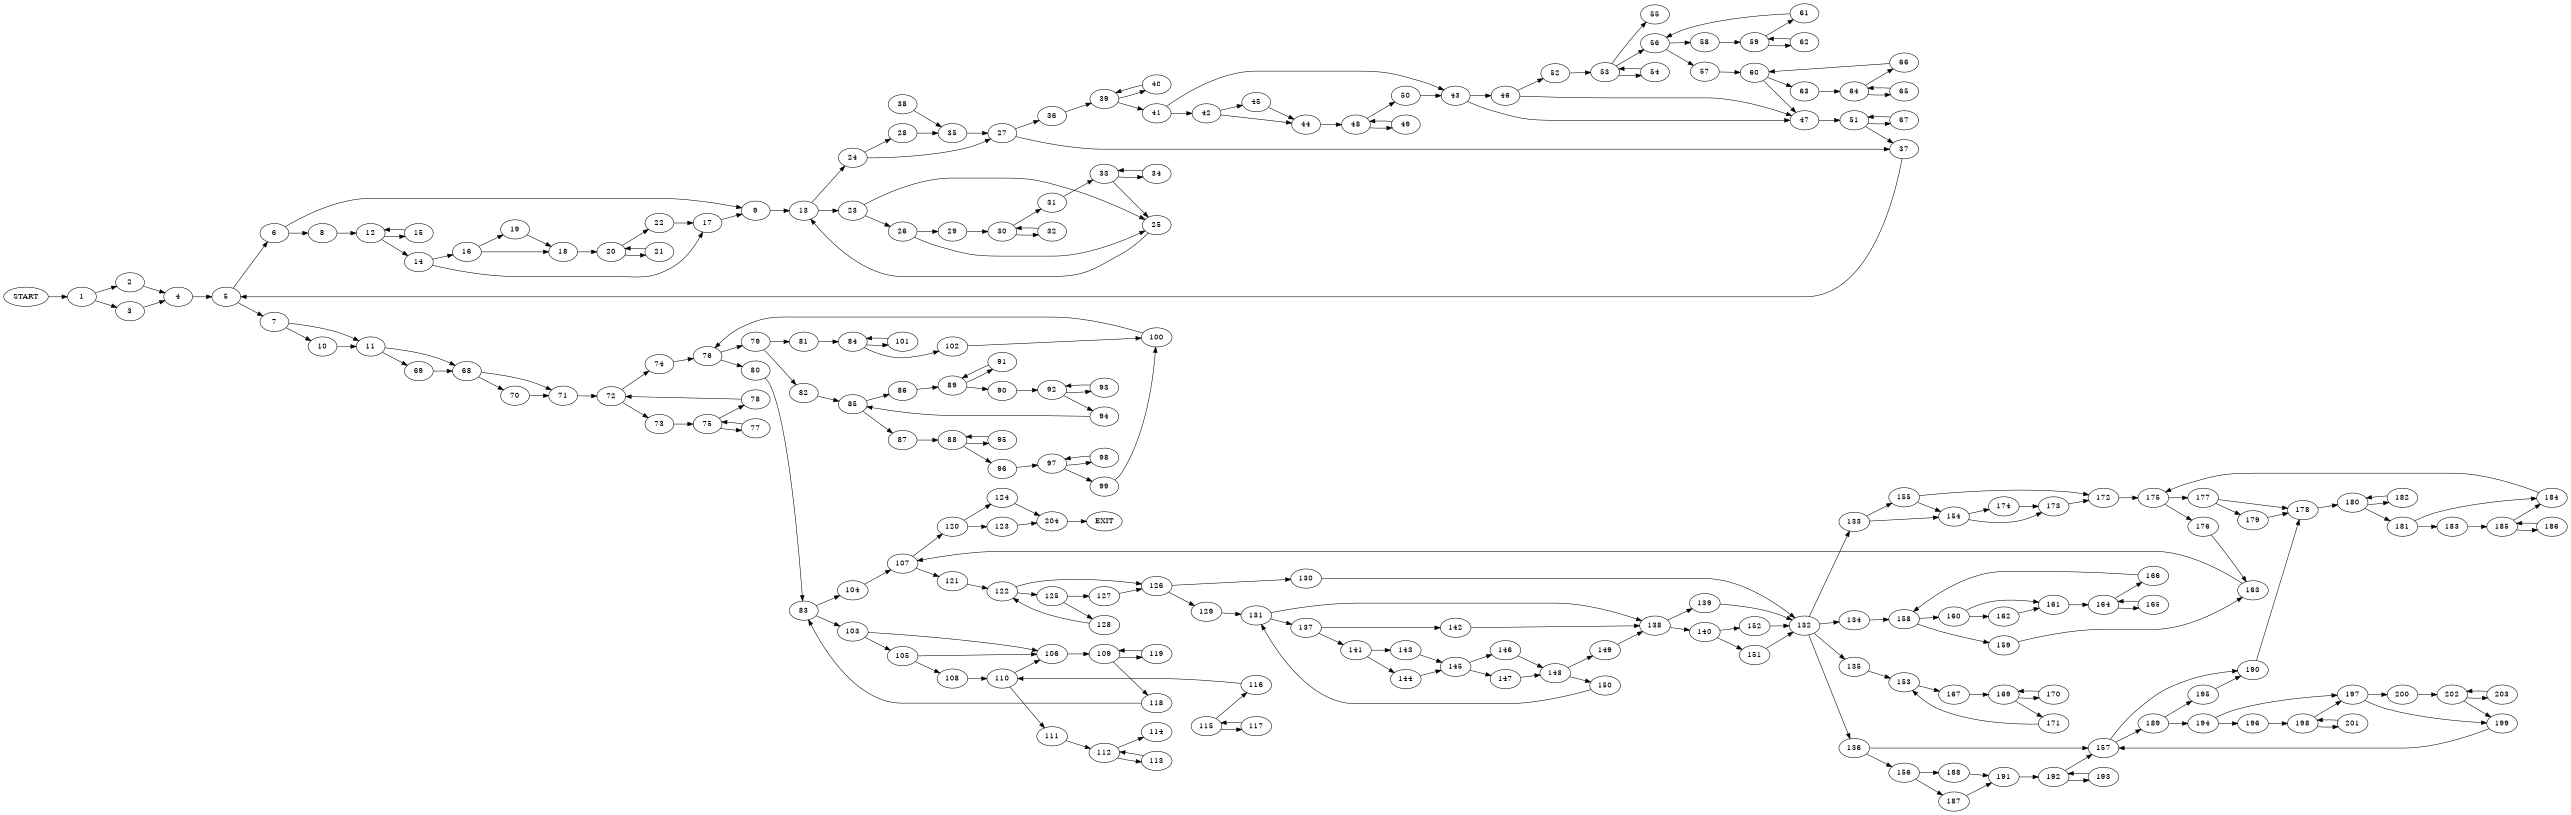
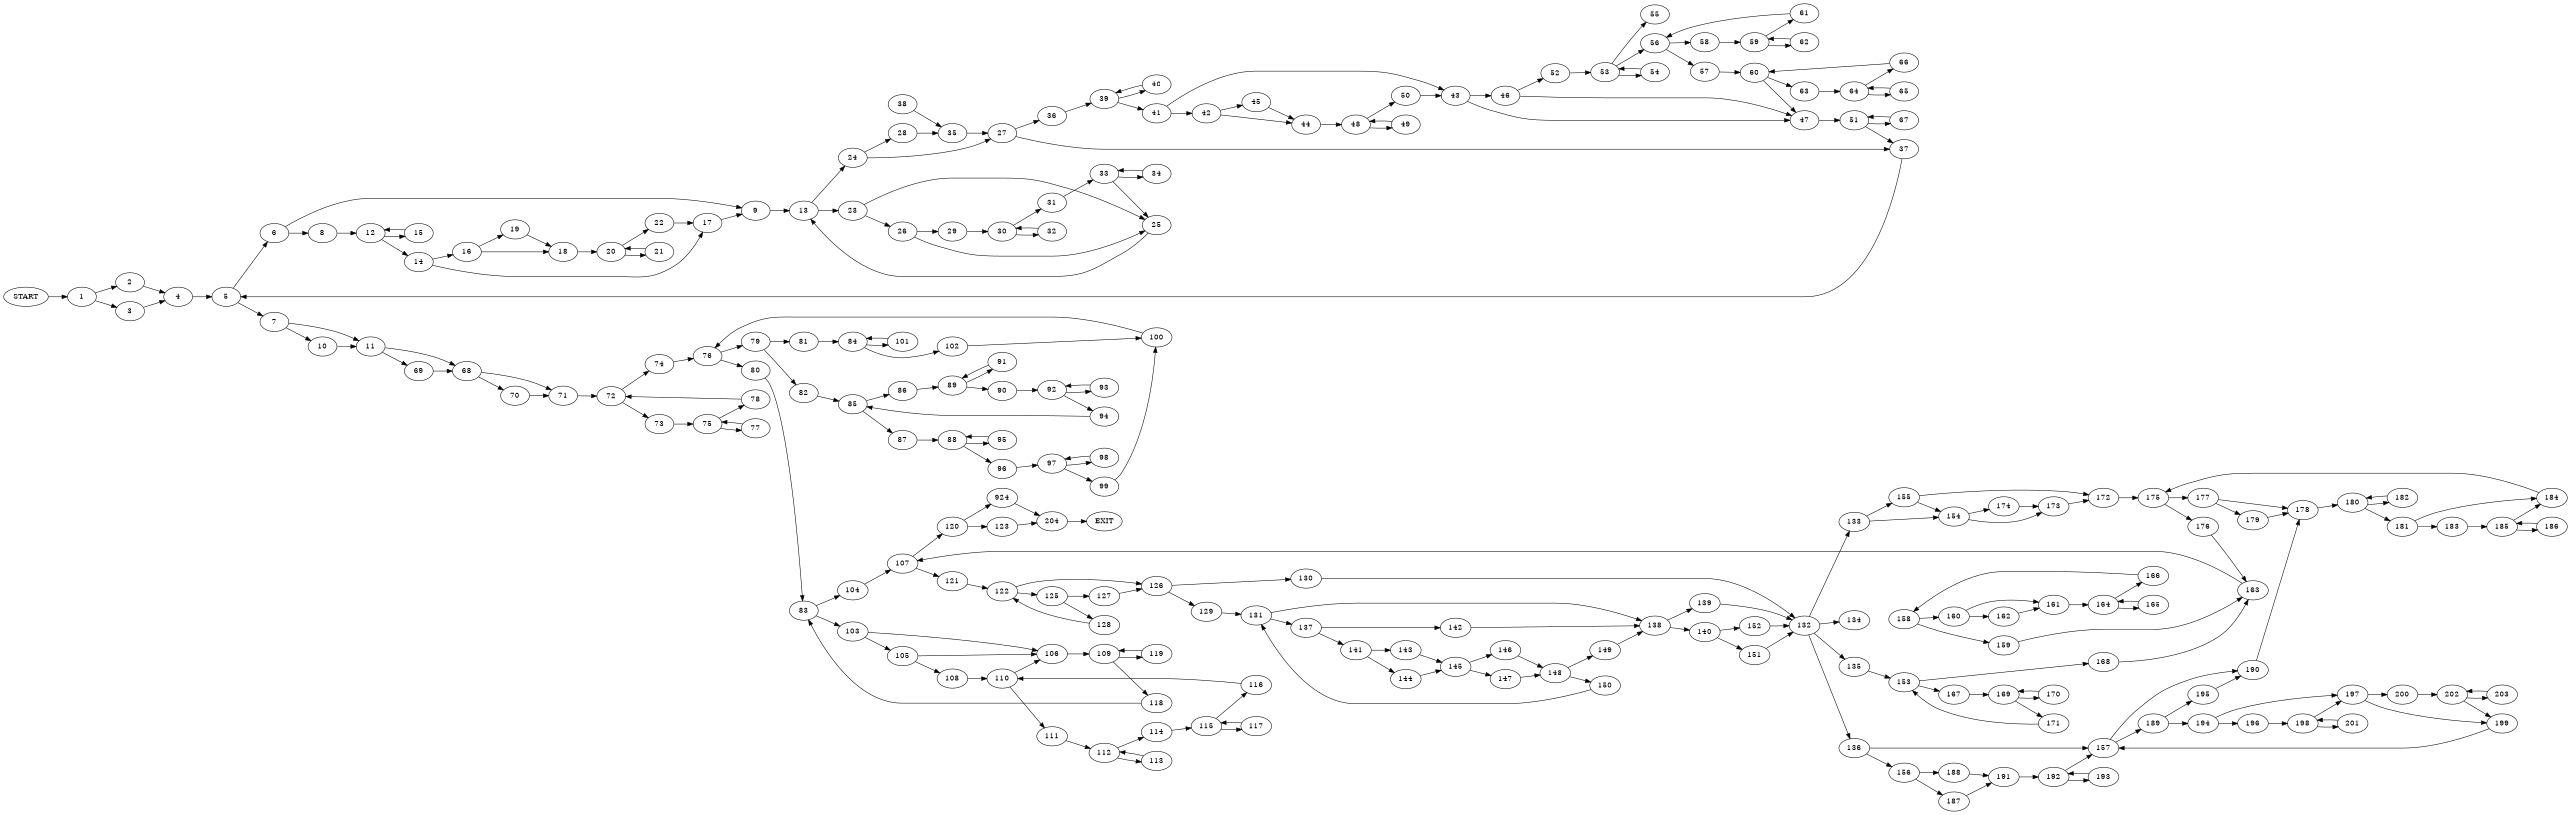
node "124": label "124" -> "924"
edge "134" -> "158": removed
node "168": added
edge "114" -> "115": added
